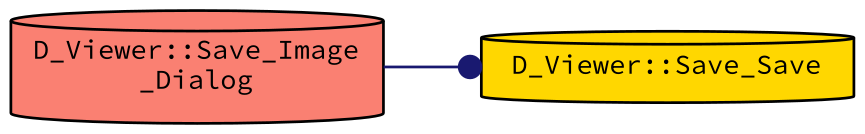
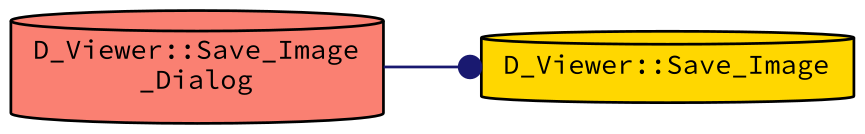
node "D_Viewer::Save_Save": label "D_Viewer::Save_Save" -> "D_Viewer::Save_Image"
